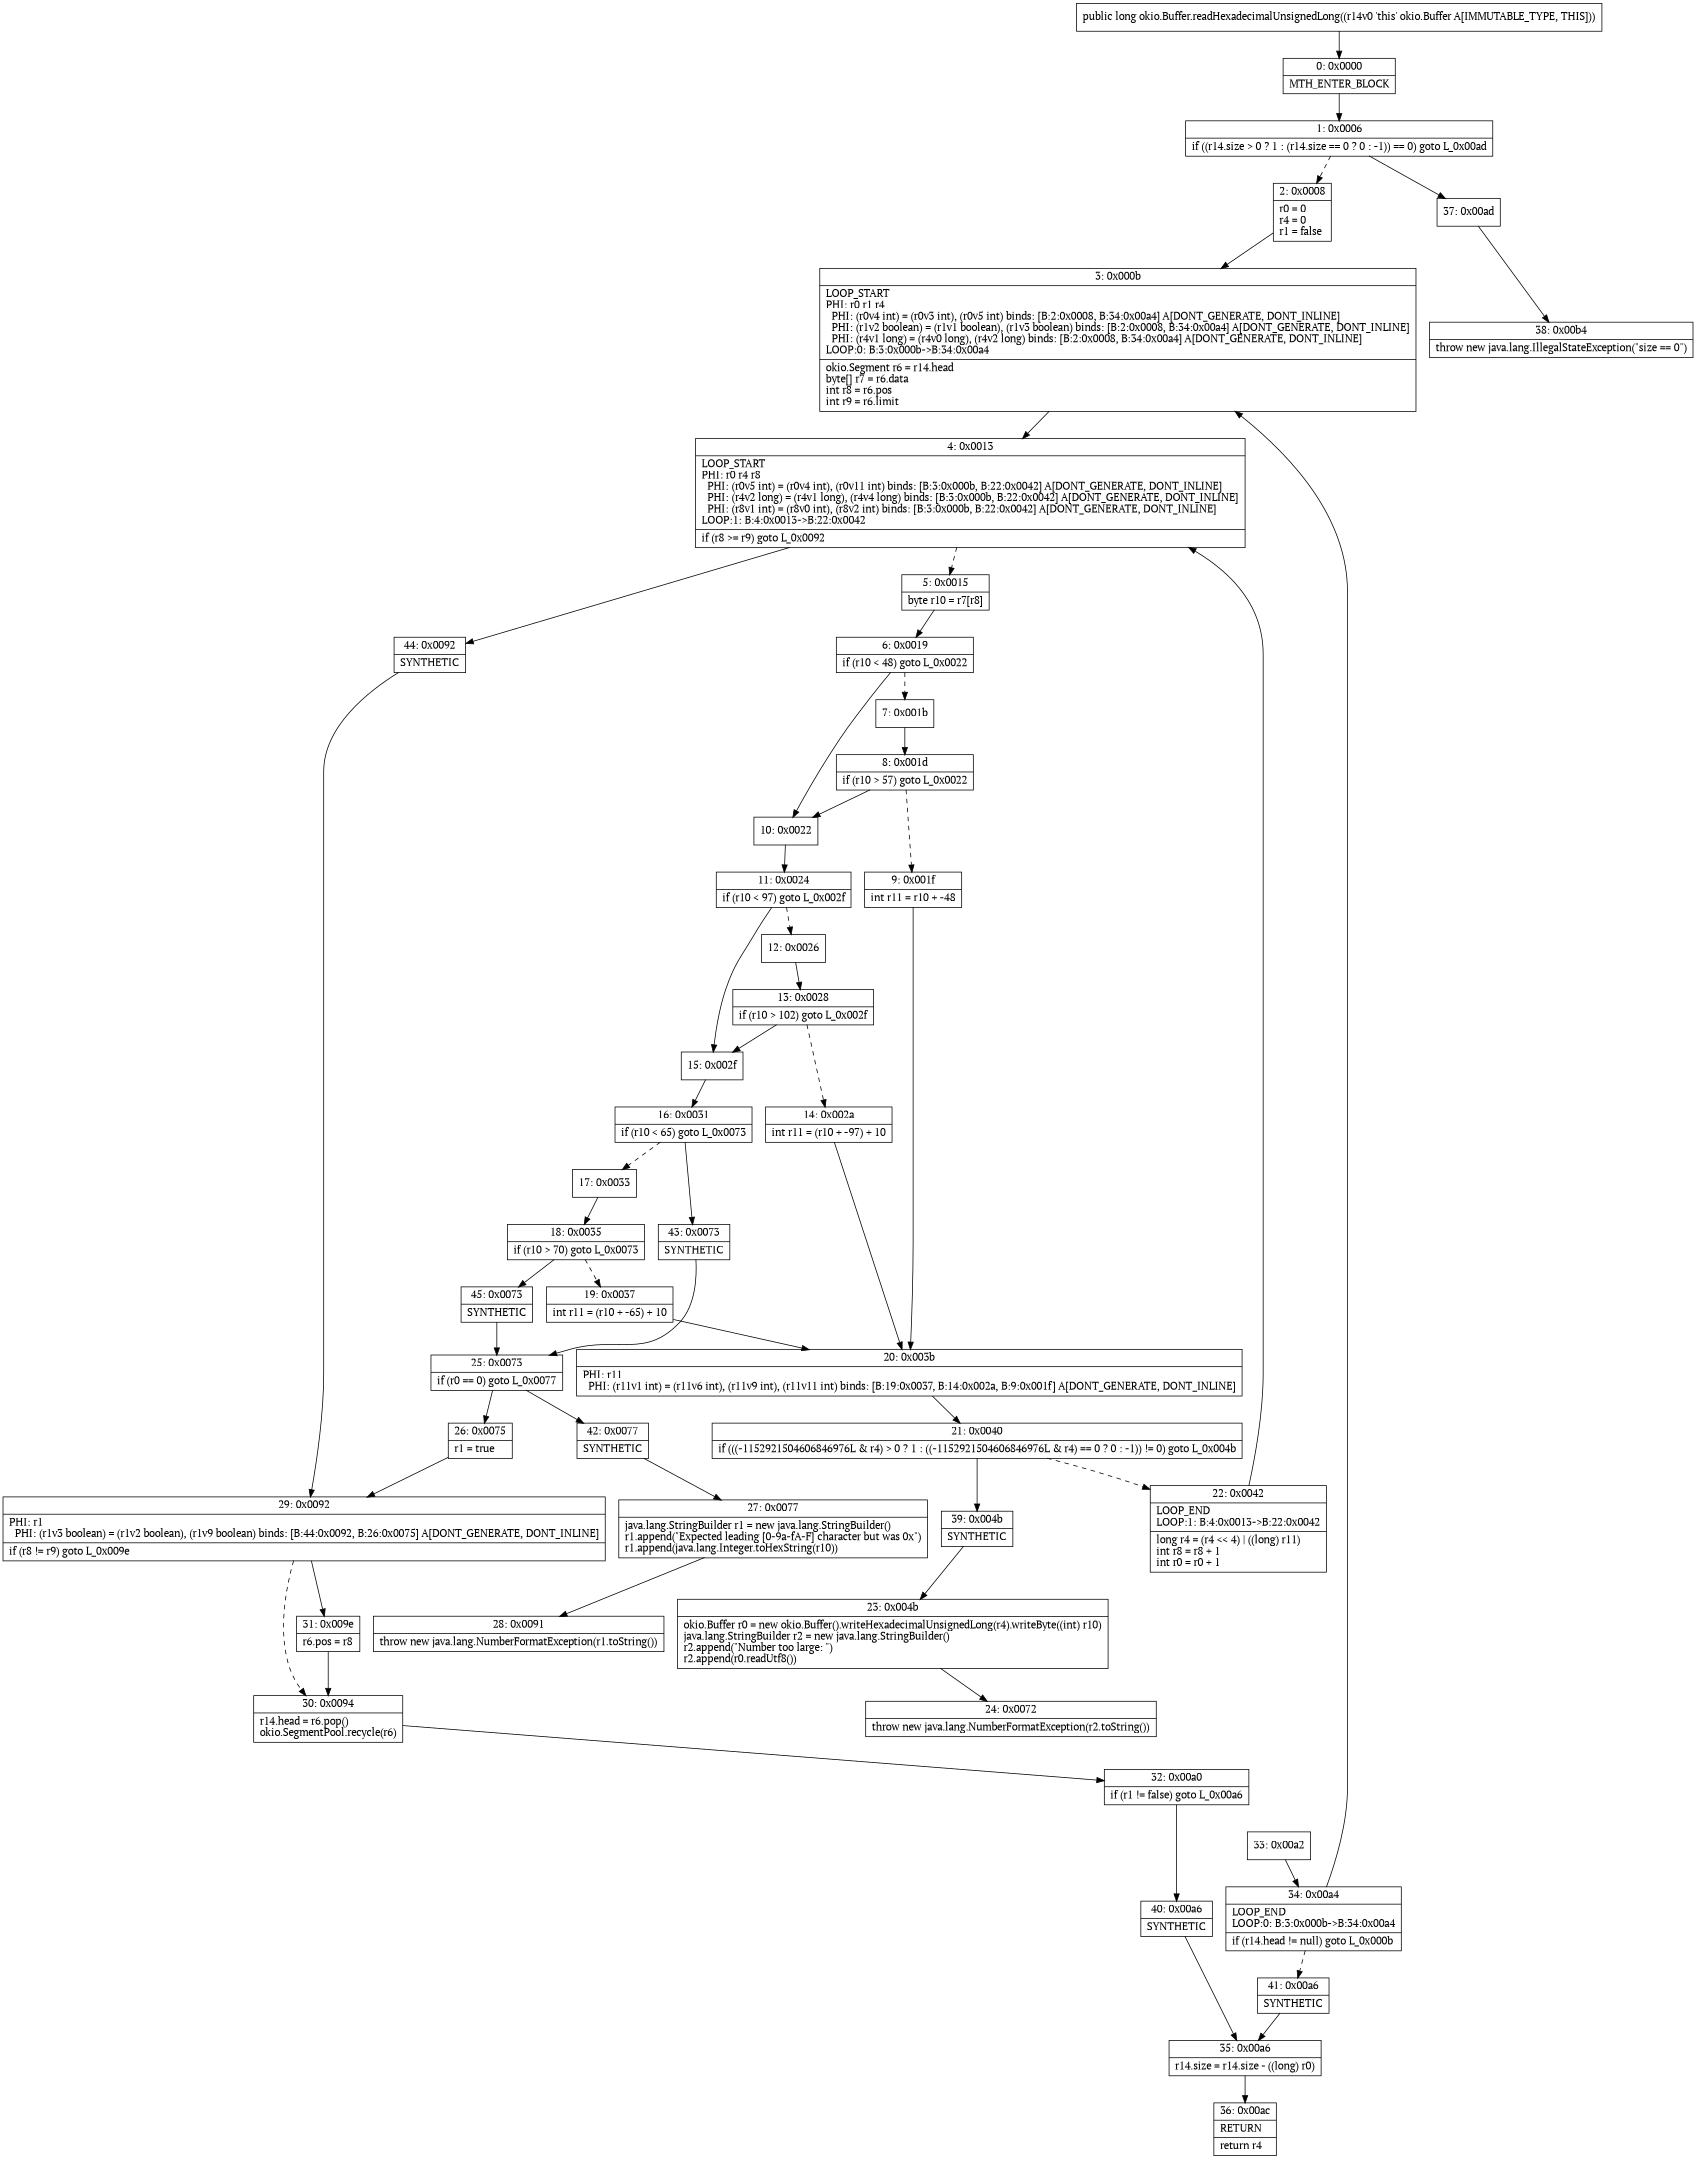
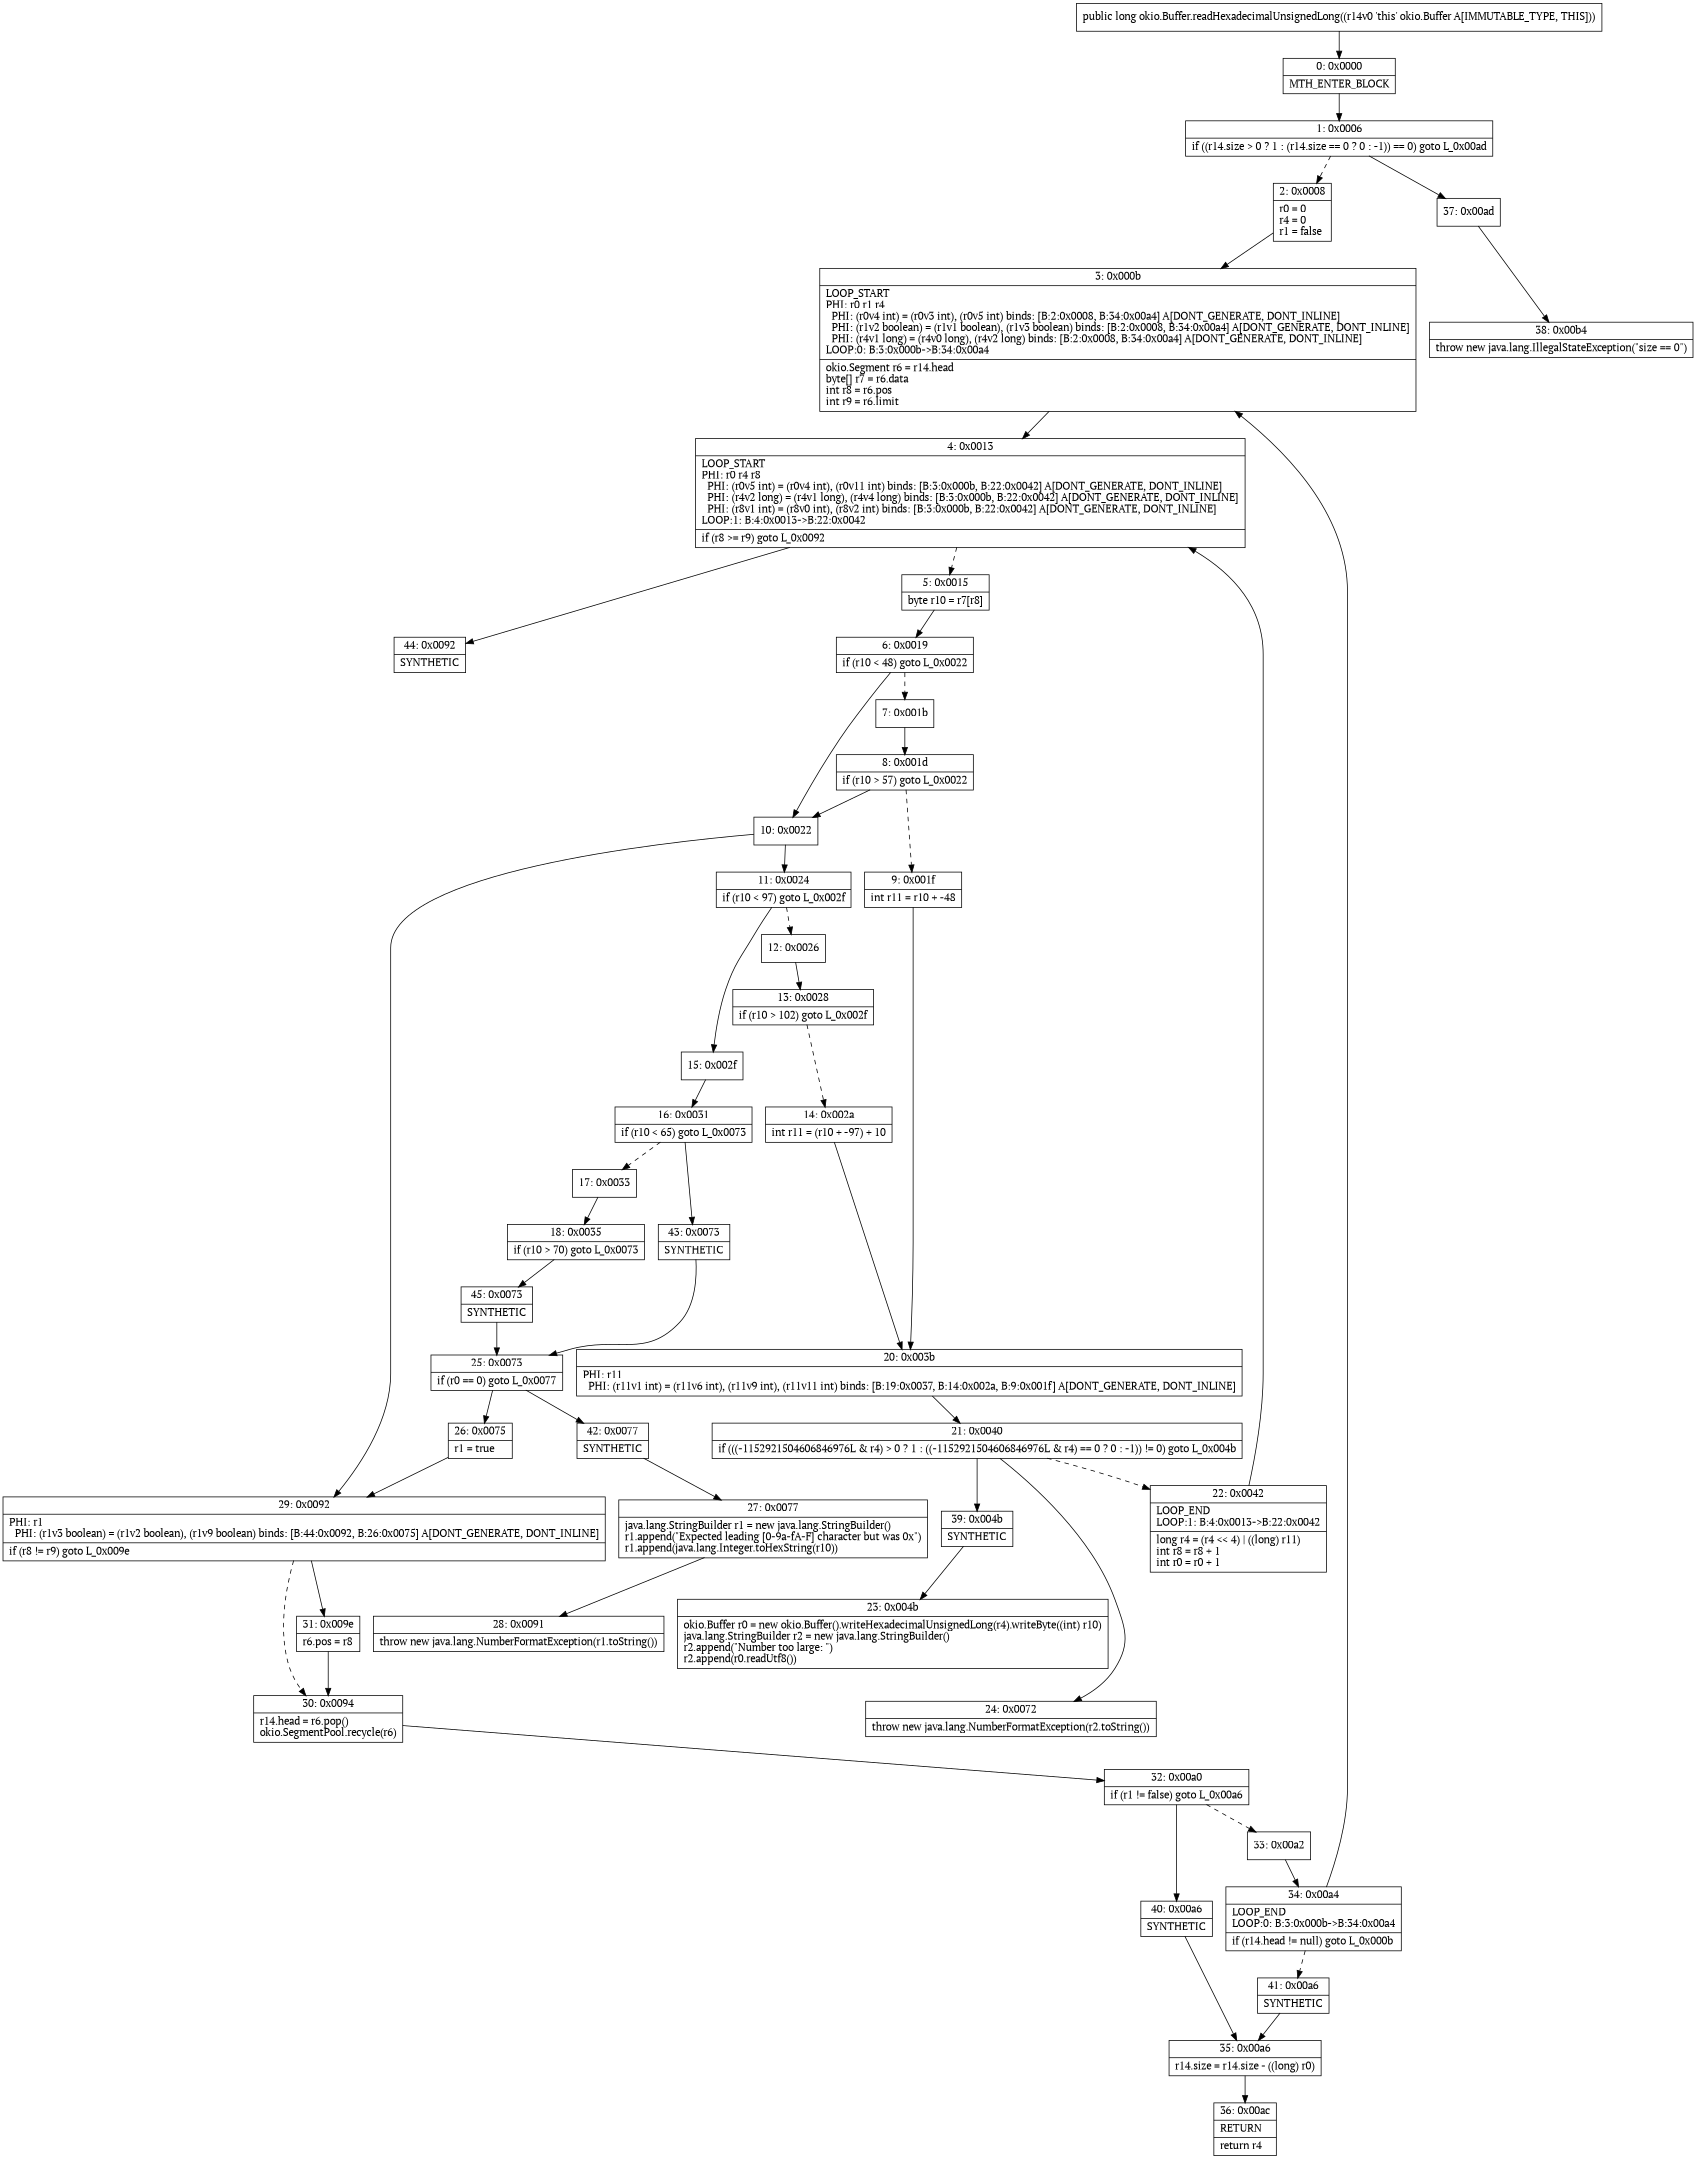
edge "13: 0x0028" -> "15: 0x002f": removed
edge "44: 0x0092" -> "29: 0x0092": now "10: 0x0022" -> "29: 0x0092"
node "19: 0x0037": removed
edge "23: 0x004b" -> "24: 0x0072": now "21: 0x0040" -> "24: 0x0072"
edge "32: 0x00a0" -> "33: 0x00a2": added
